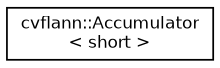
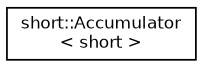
node "cvflann::Accumulator < short >": label "cvflann::Accumulator < short >" -> "short::Accumulator < short >"
